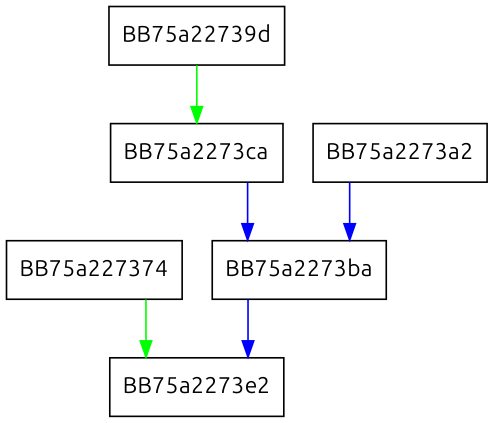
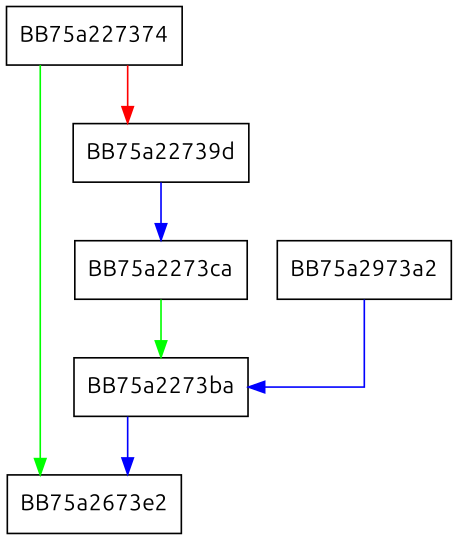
edge "BB75a227374" -> "BB75a22739d": added
edge "BB75a22739d" -> "BB75a2273ca": color green -> blue
node "BB75a2273a2": label "BB75a2273a2" -> "BB75a2973a2"
edge "BB75a2273ca" -> "BB75a2273ba": color blue -> green
node "BB75a2273e2": label "BB75a2273e2" -> "BB75a2673e2"
